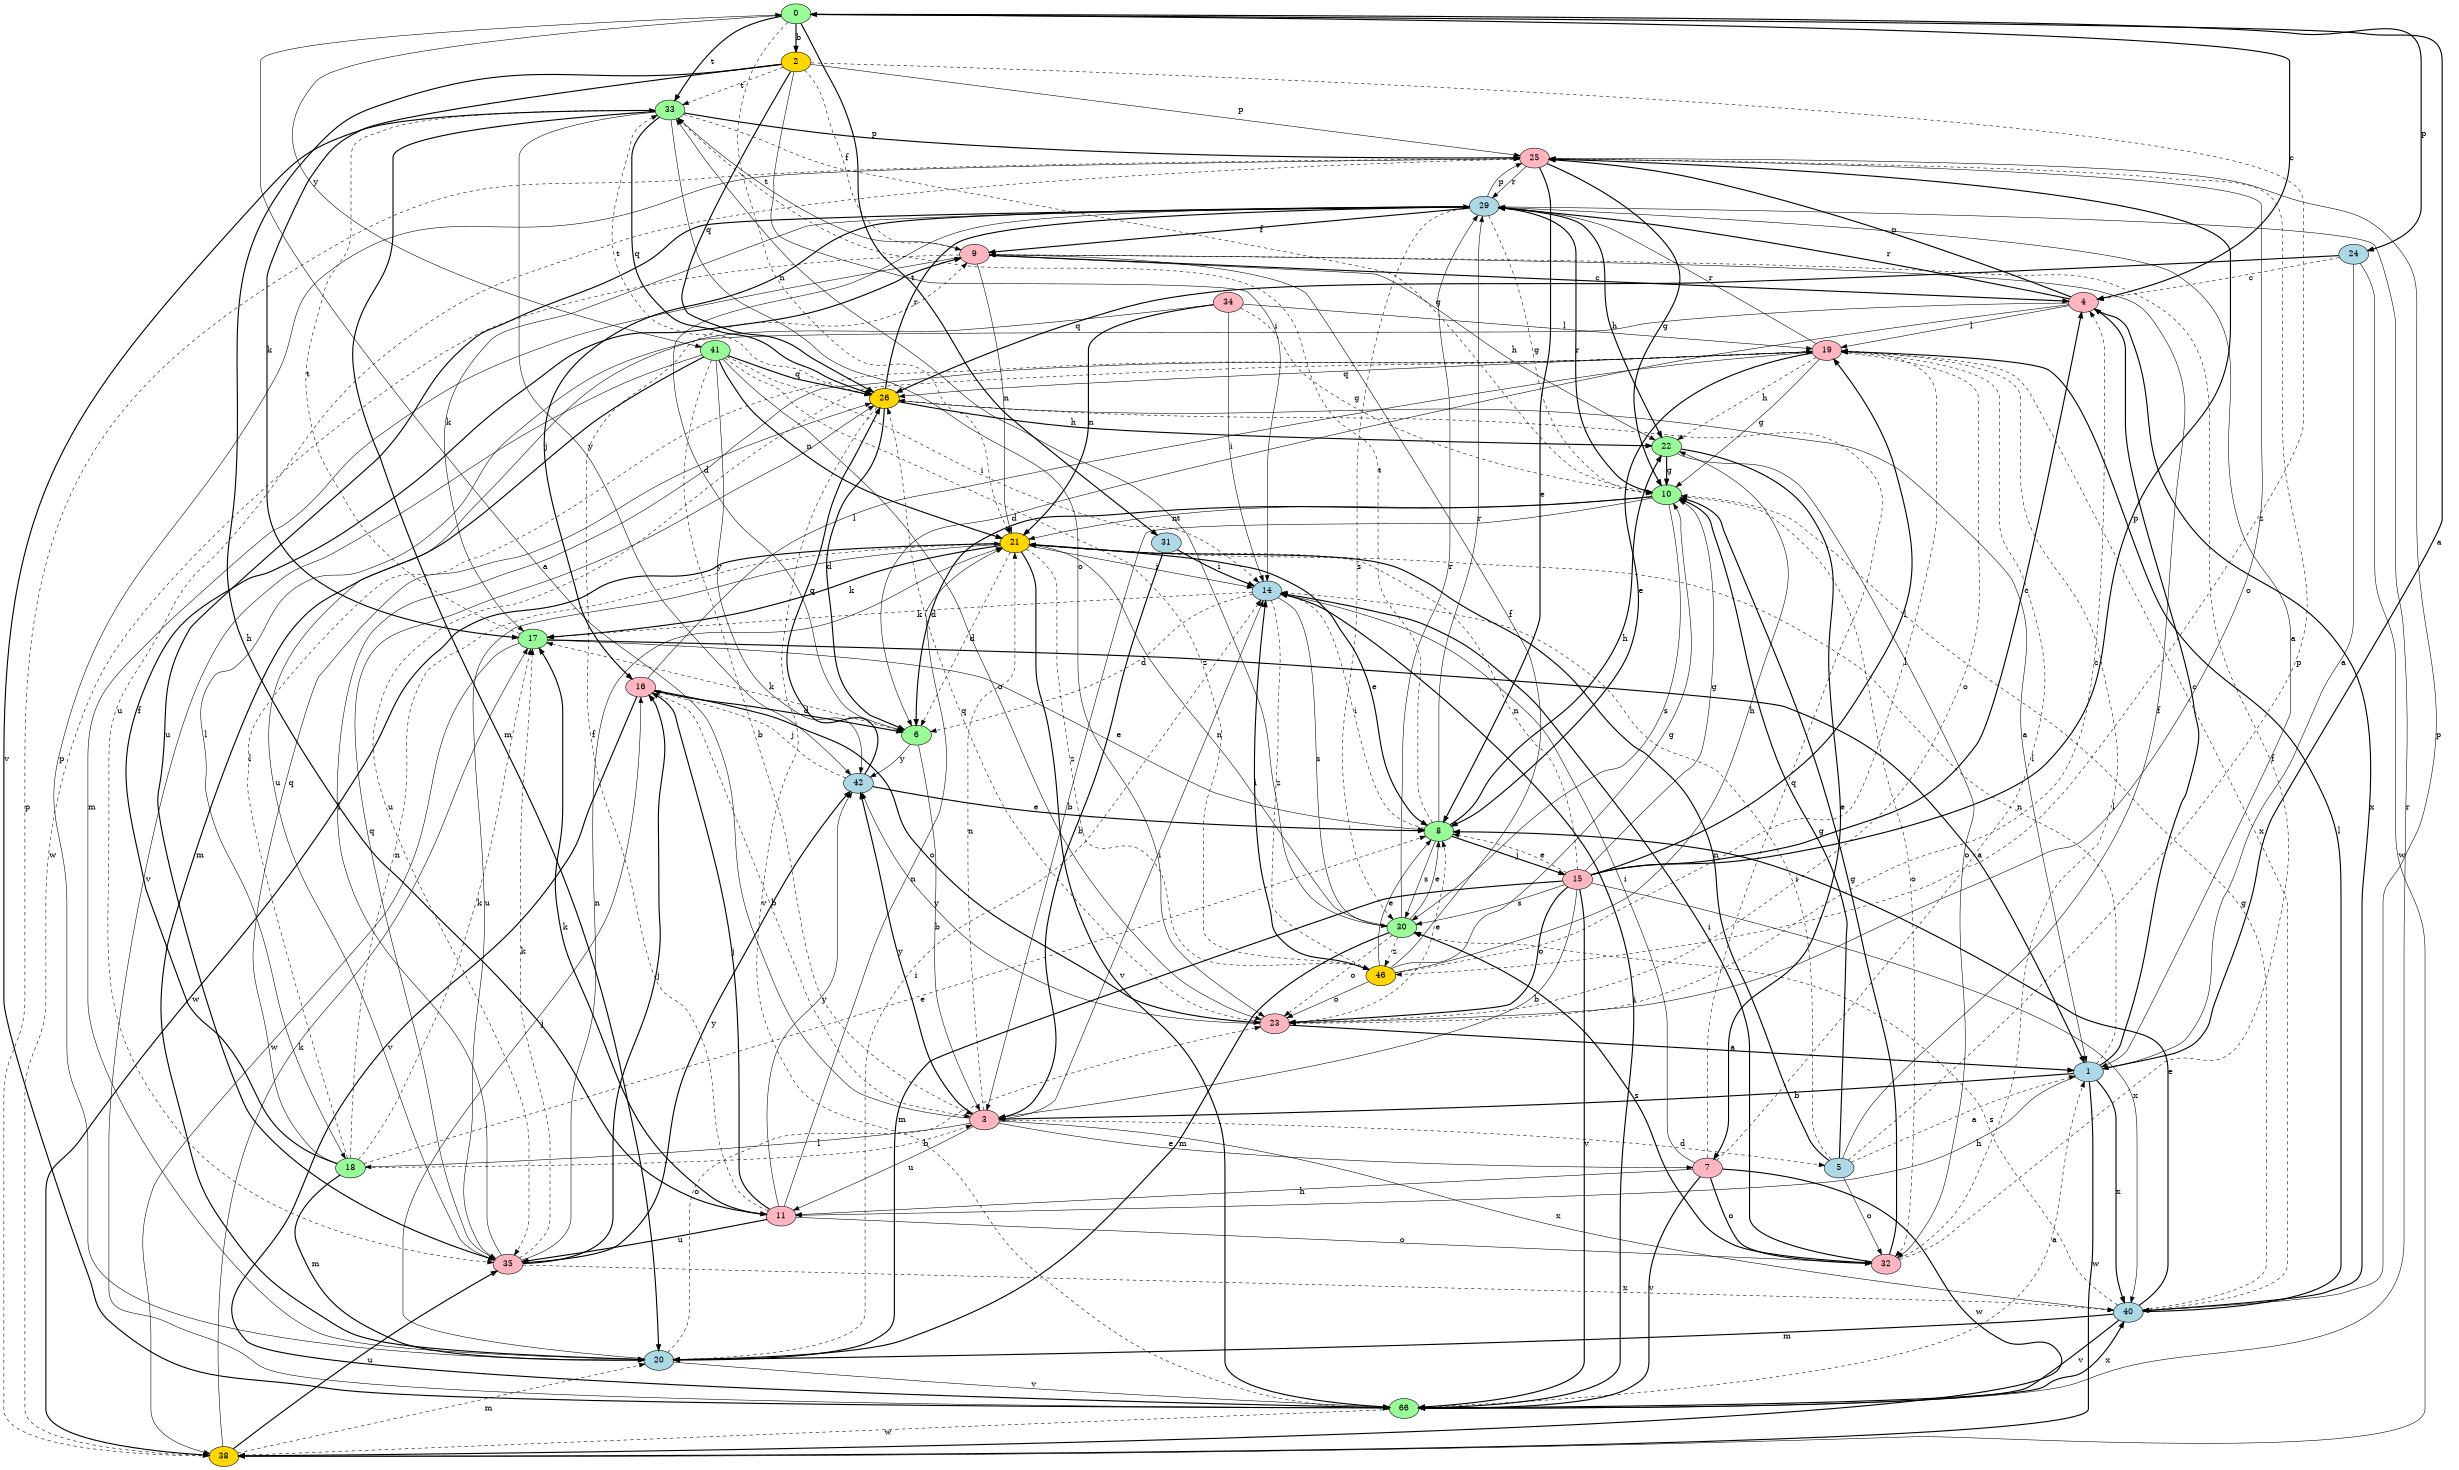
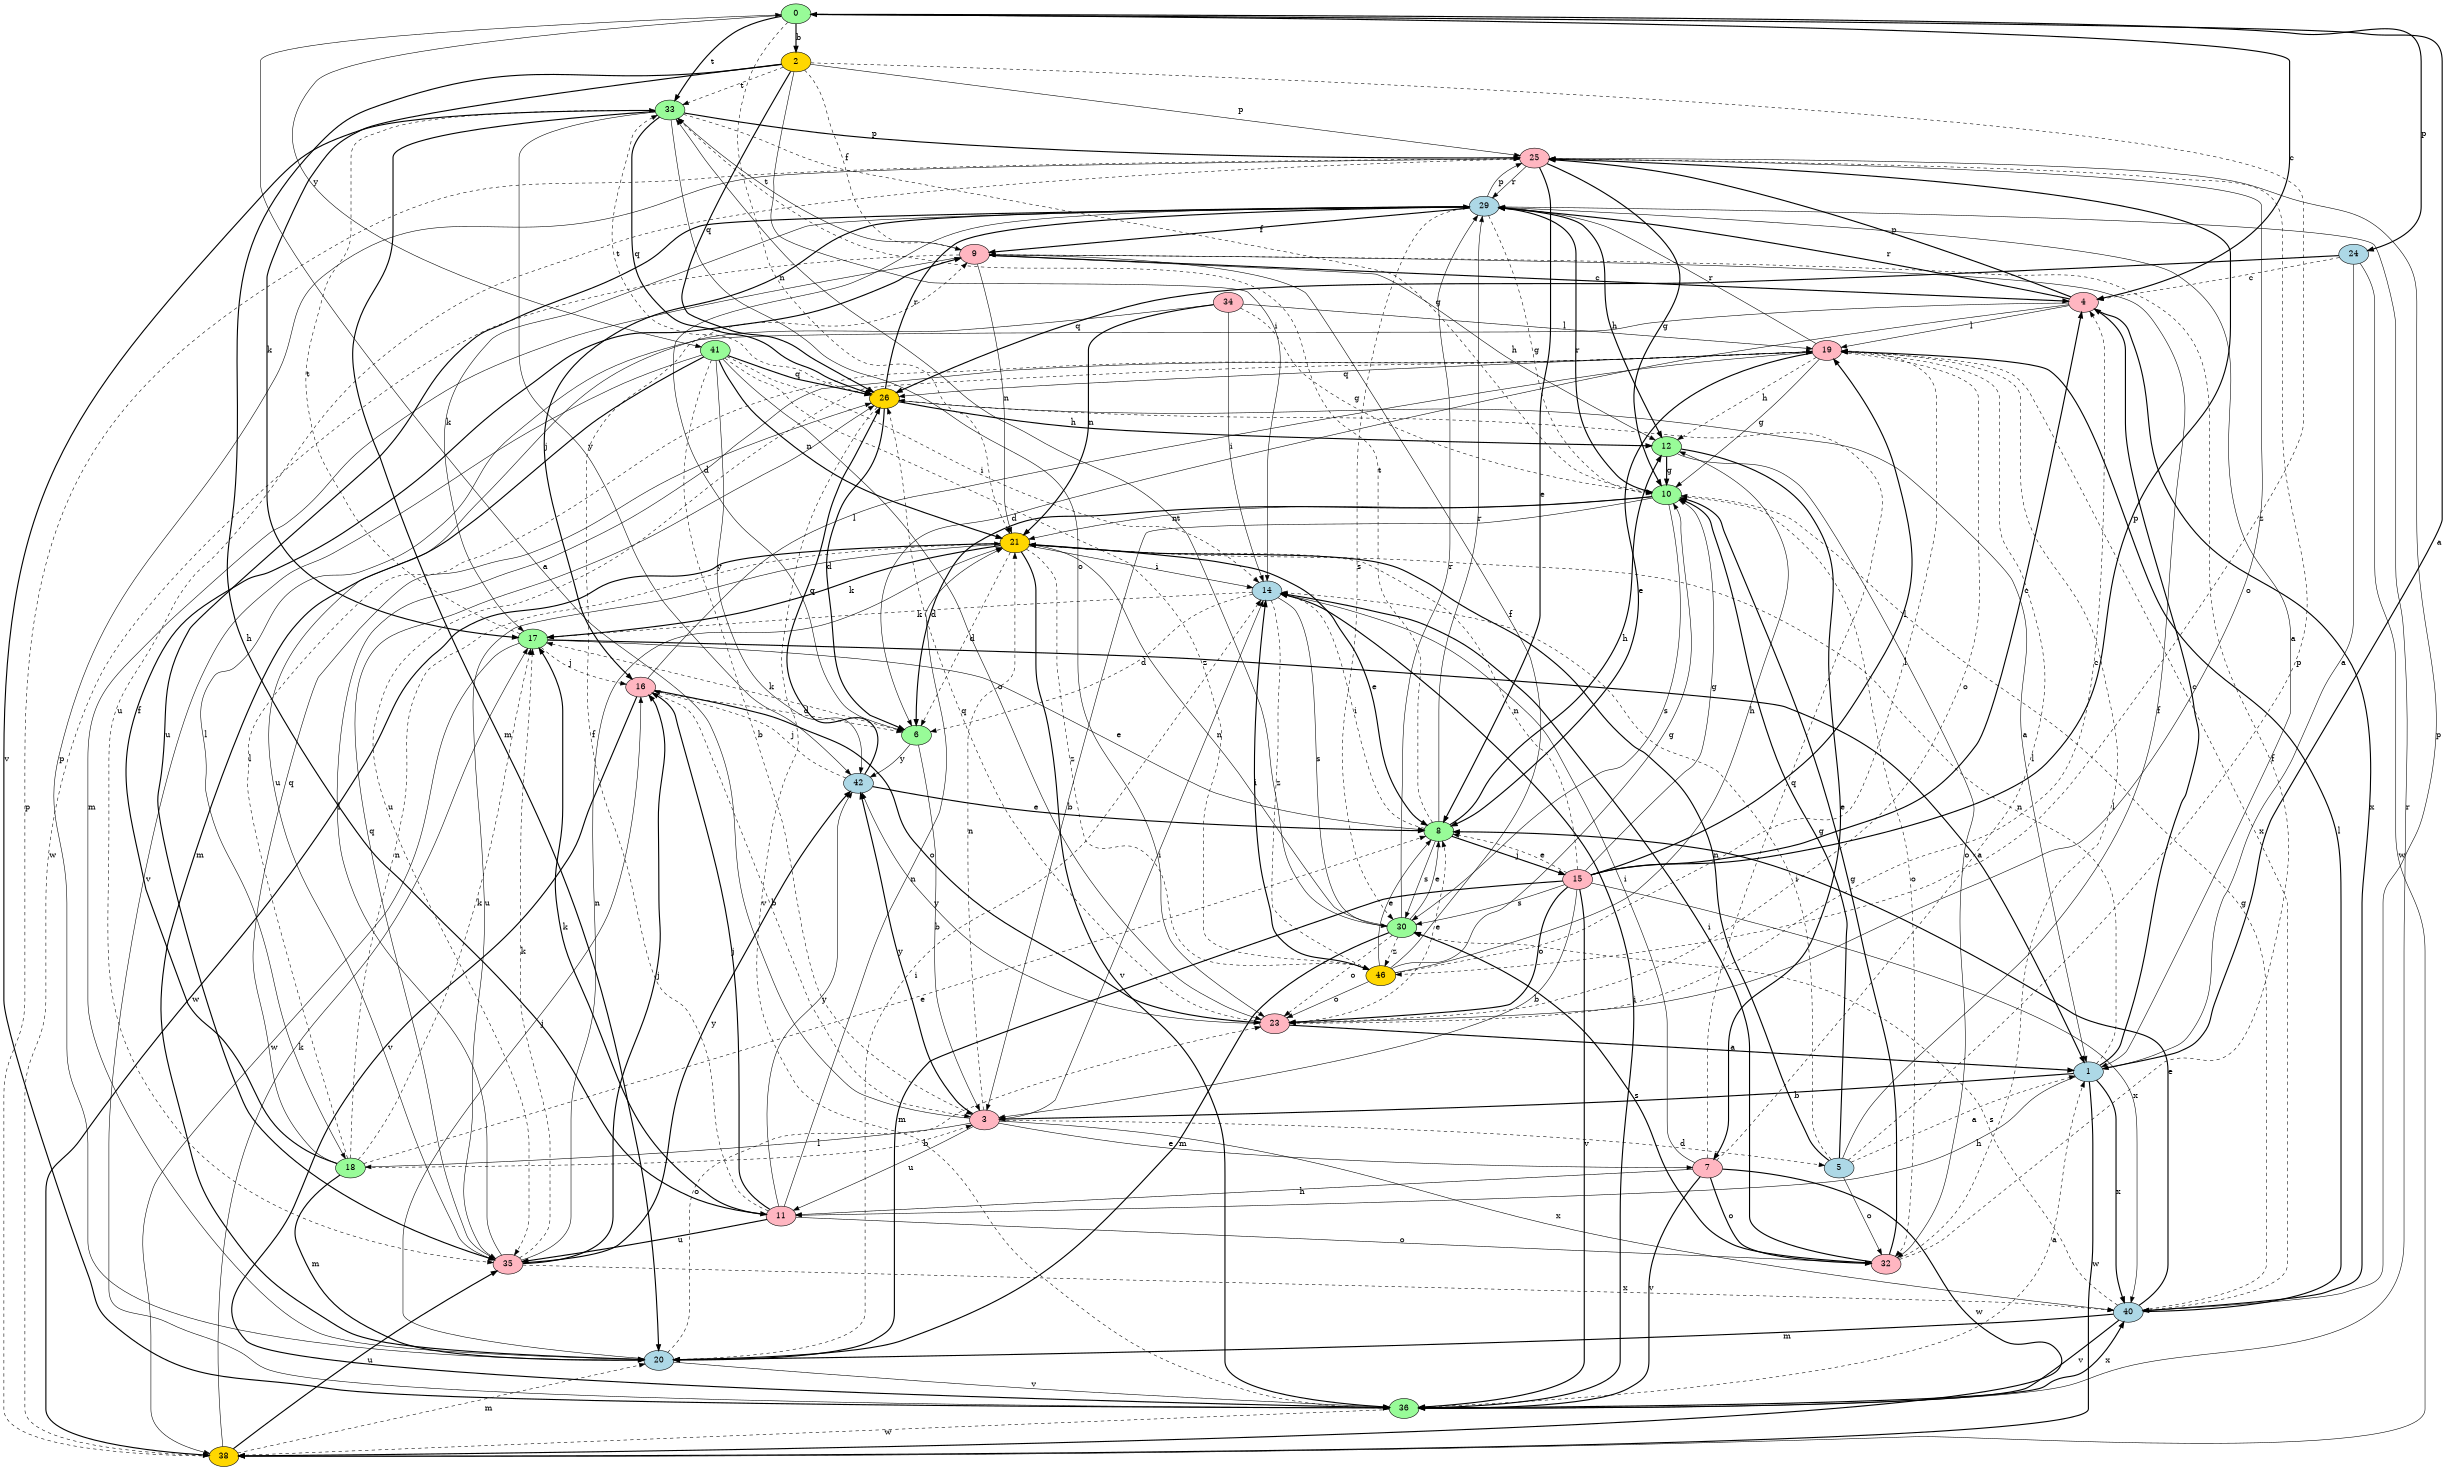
node "22": label "22" -> "12"
node "31": removed
edge "17" -> "16": added, label "j"
edge "16" -> "6": style bold -> dashed
node "66": label "66" -> "36"
